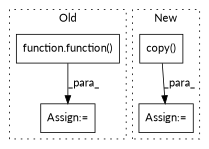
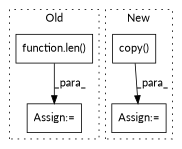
node "function.function()": label "function.function()" -> "function.len()"
